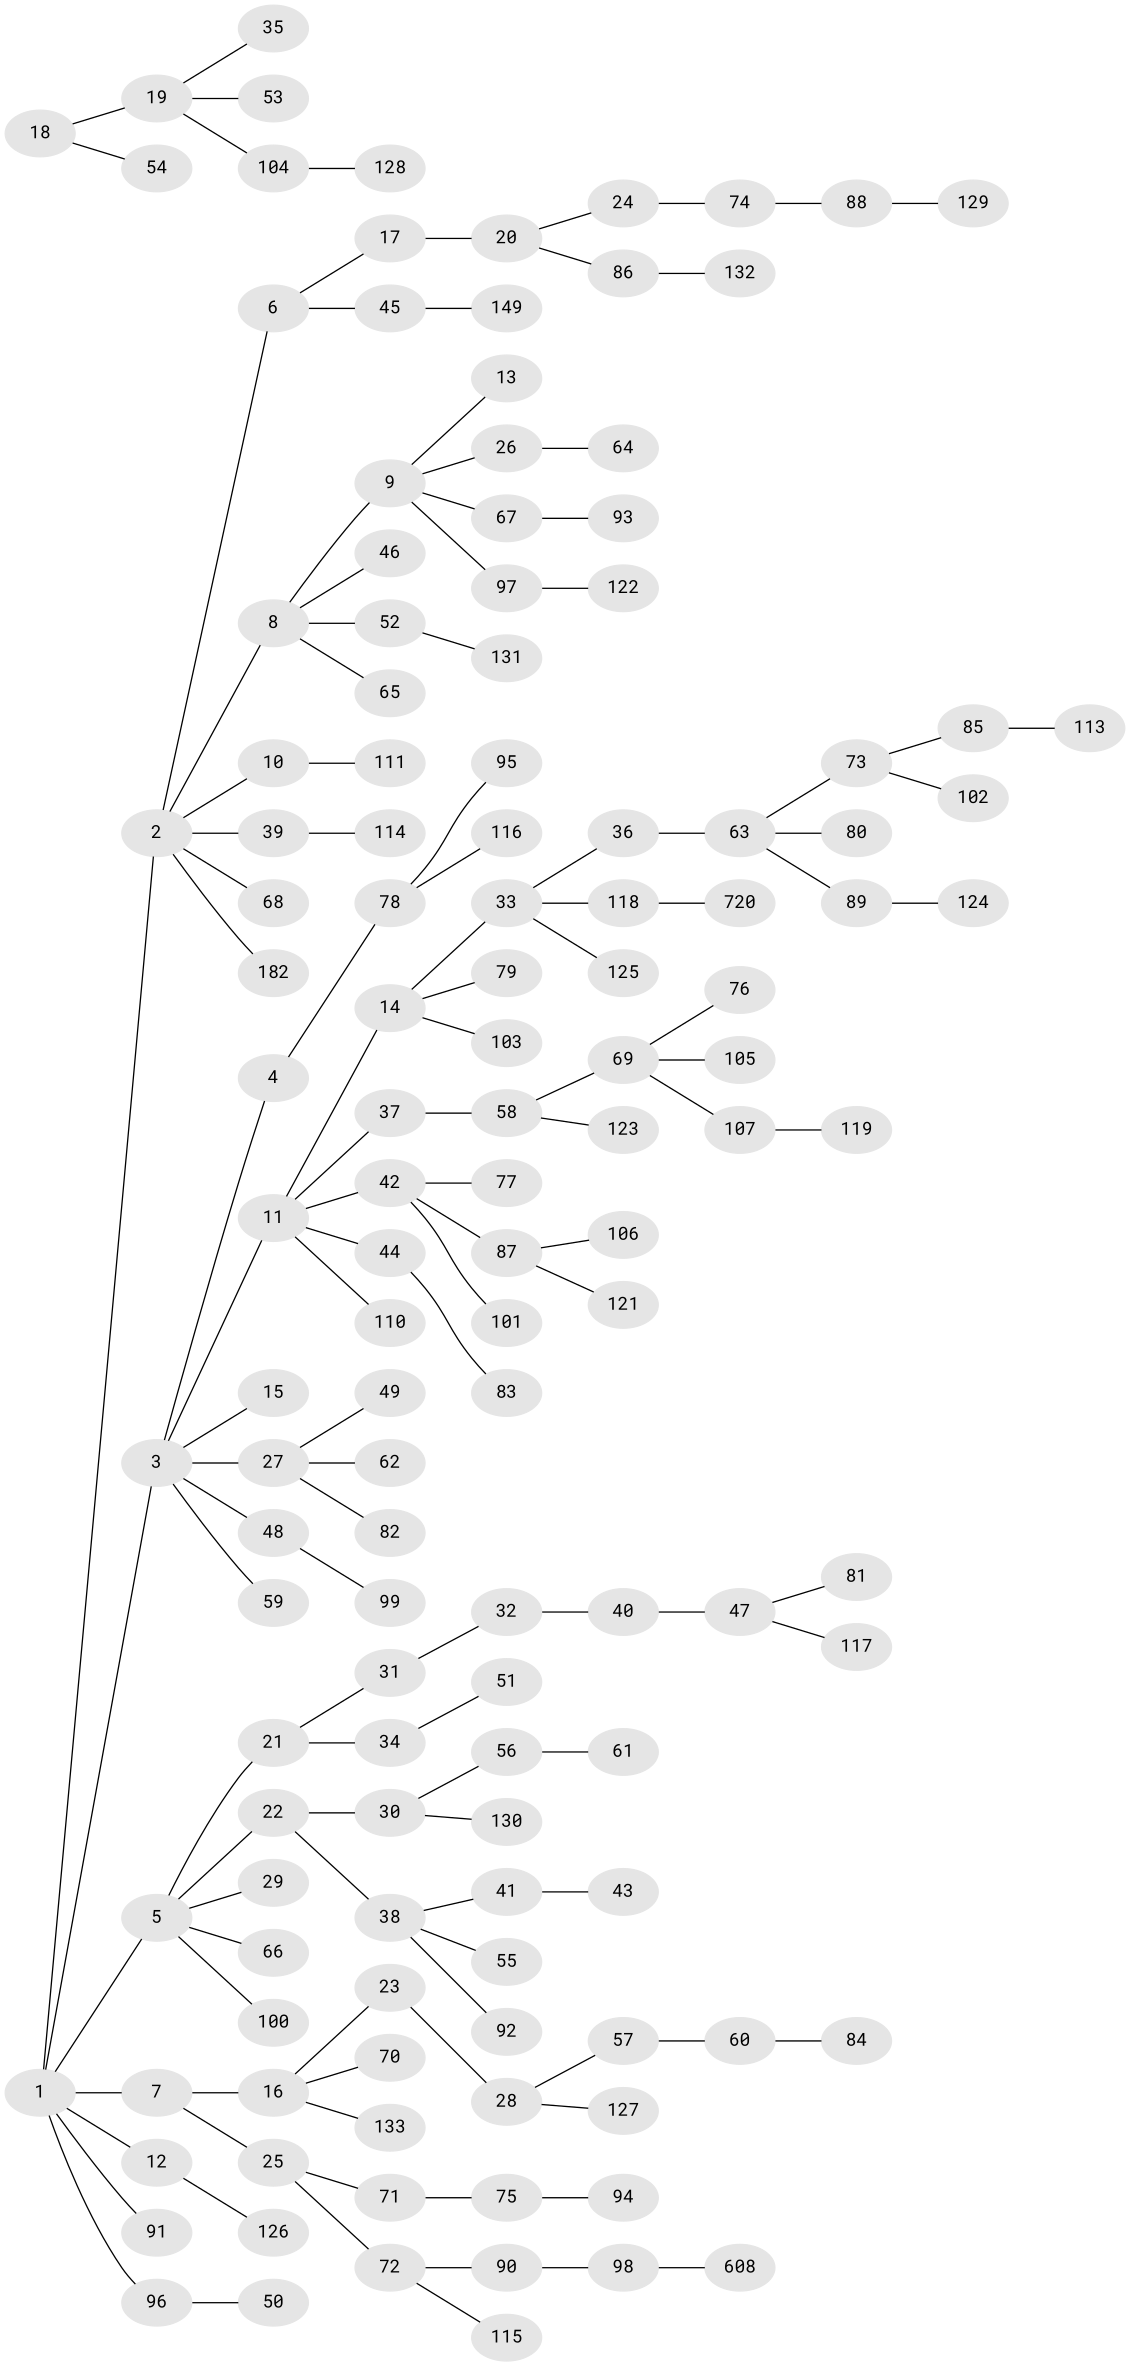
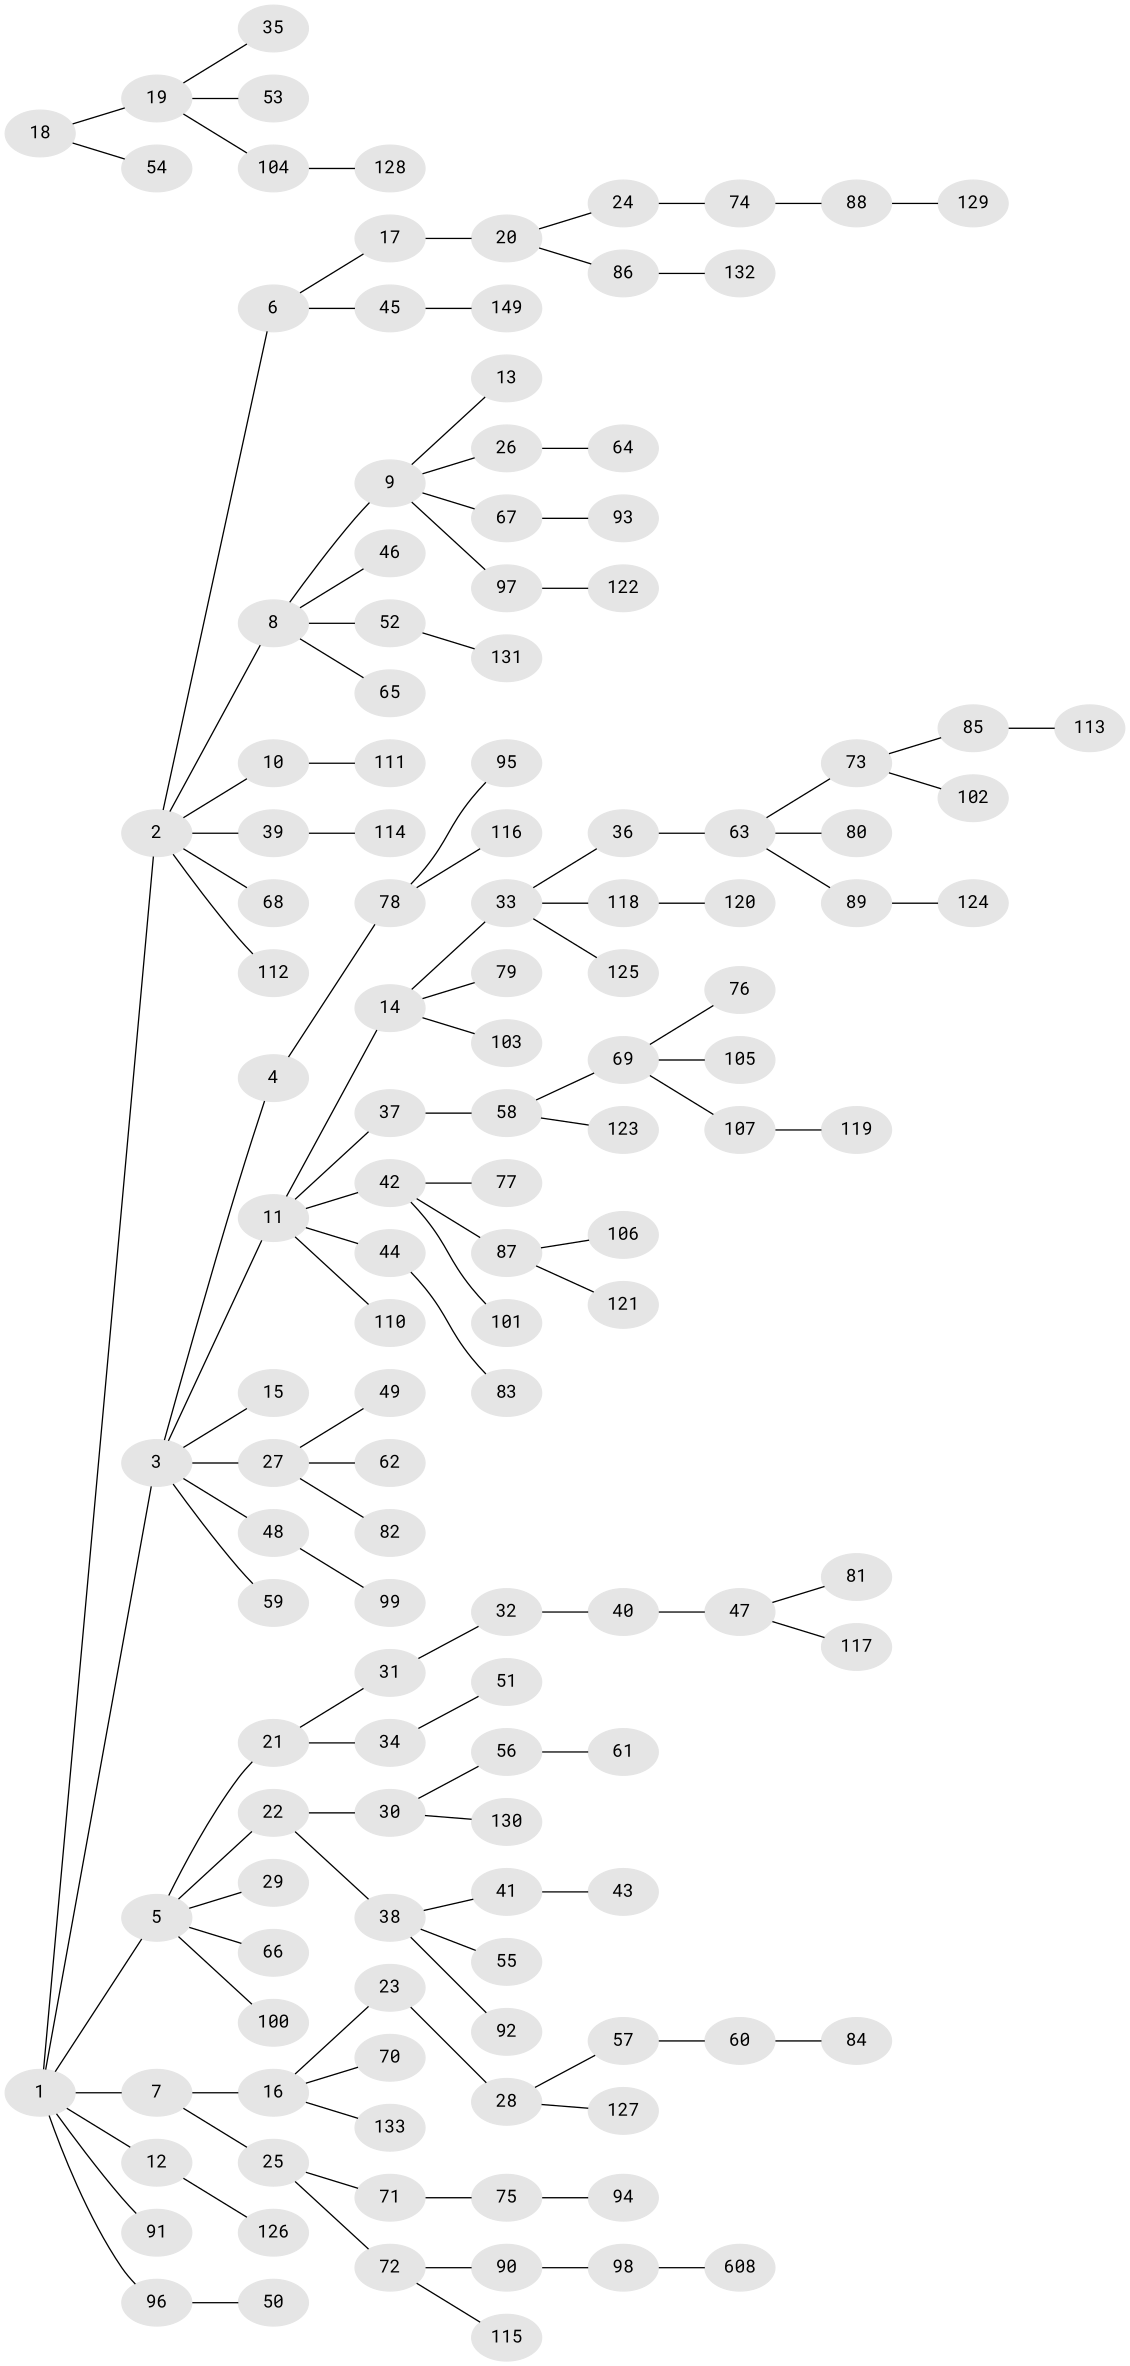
node "720": label "720" -> "120"
node "182": label "182" -> "112"
